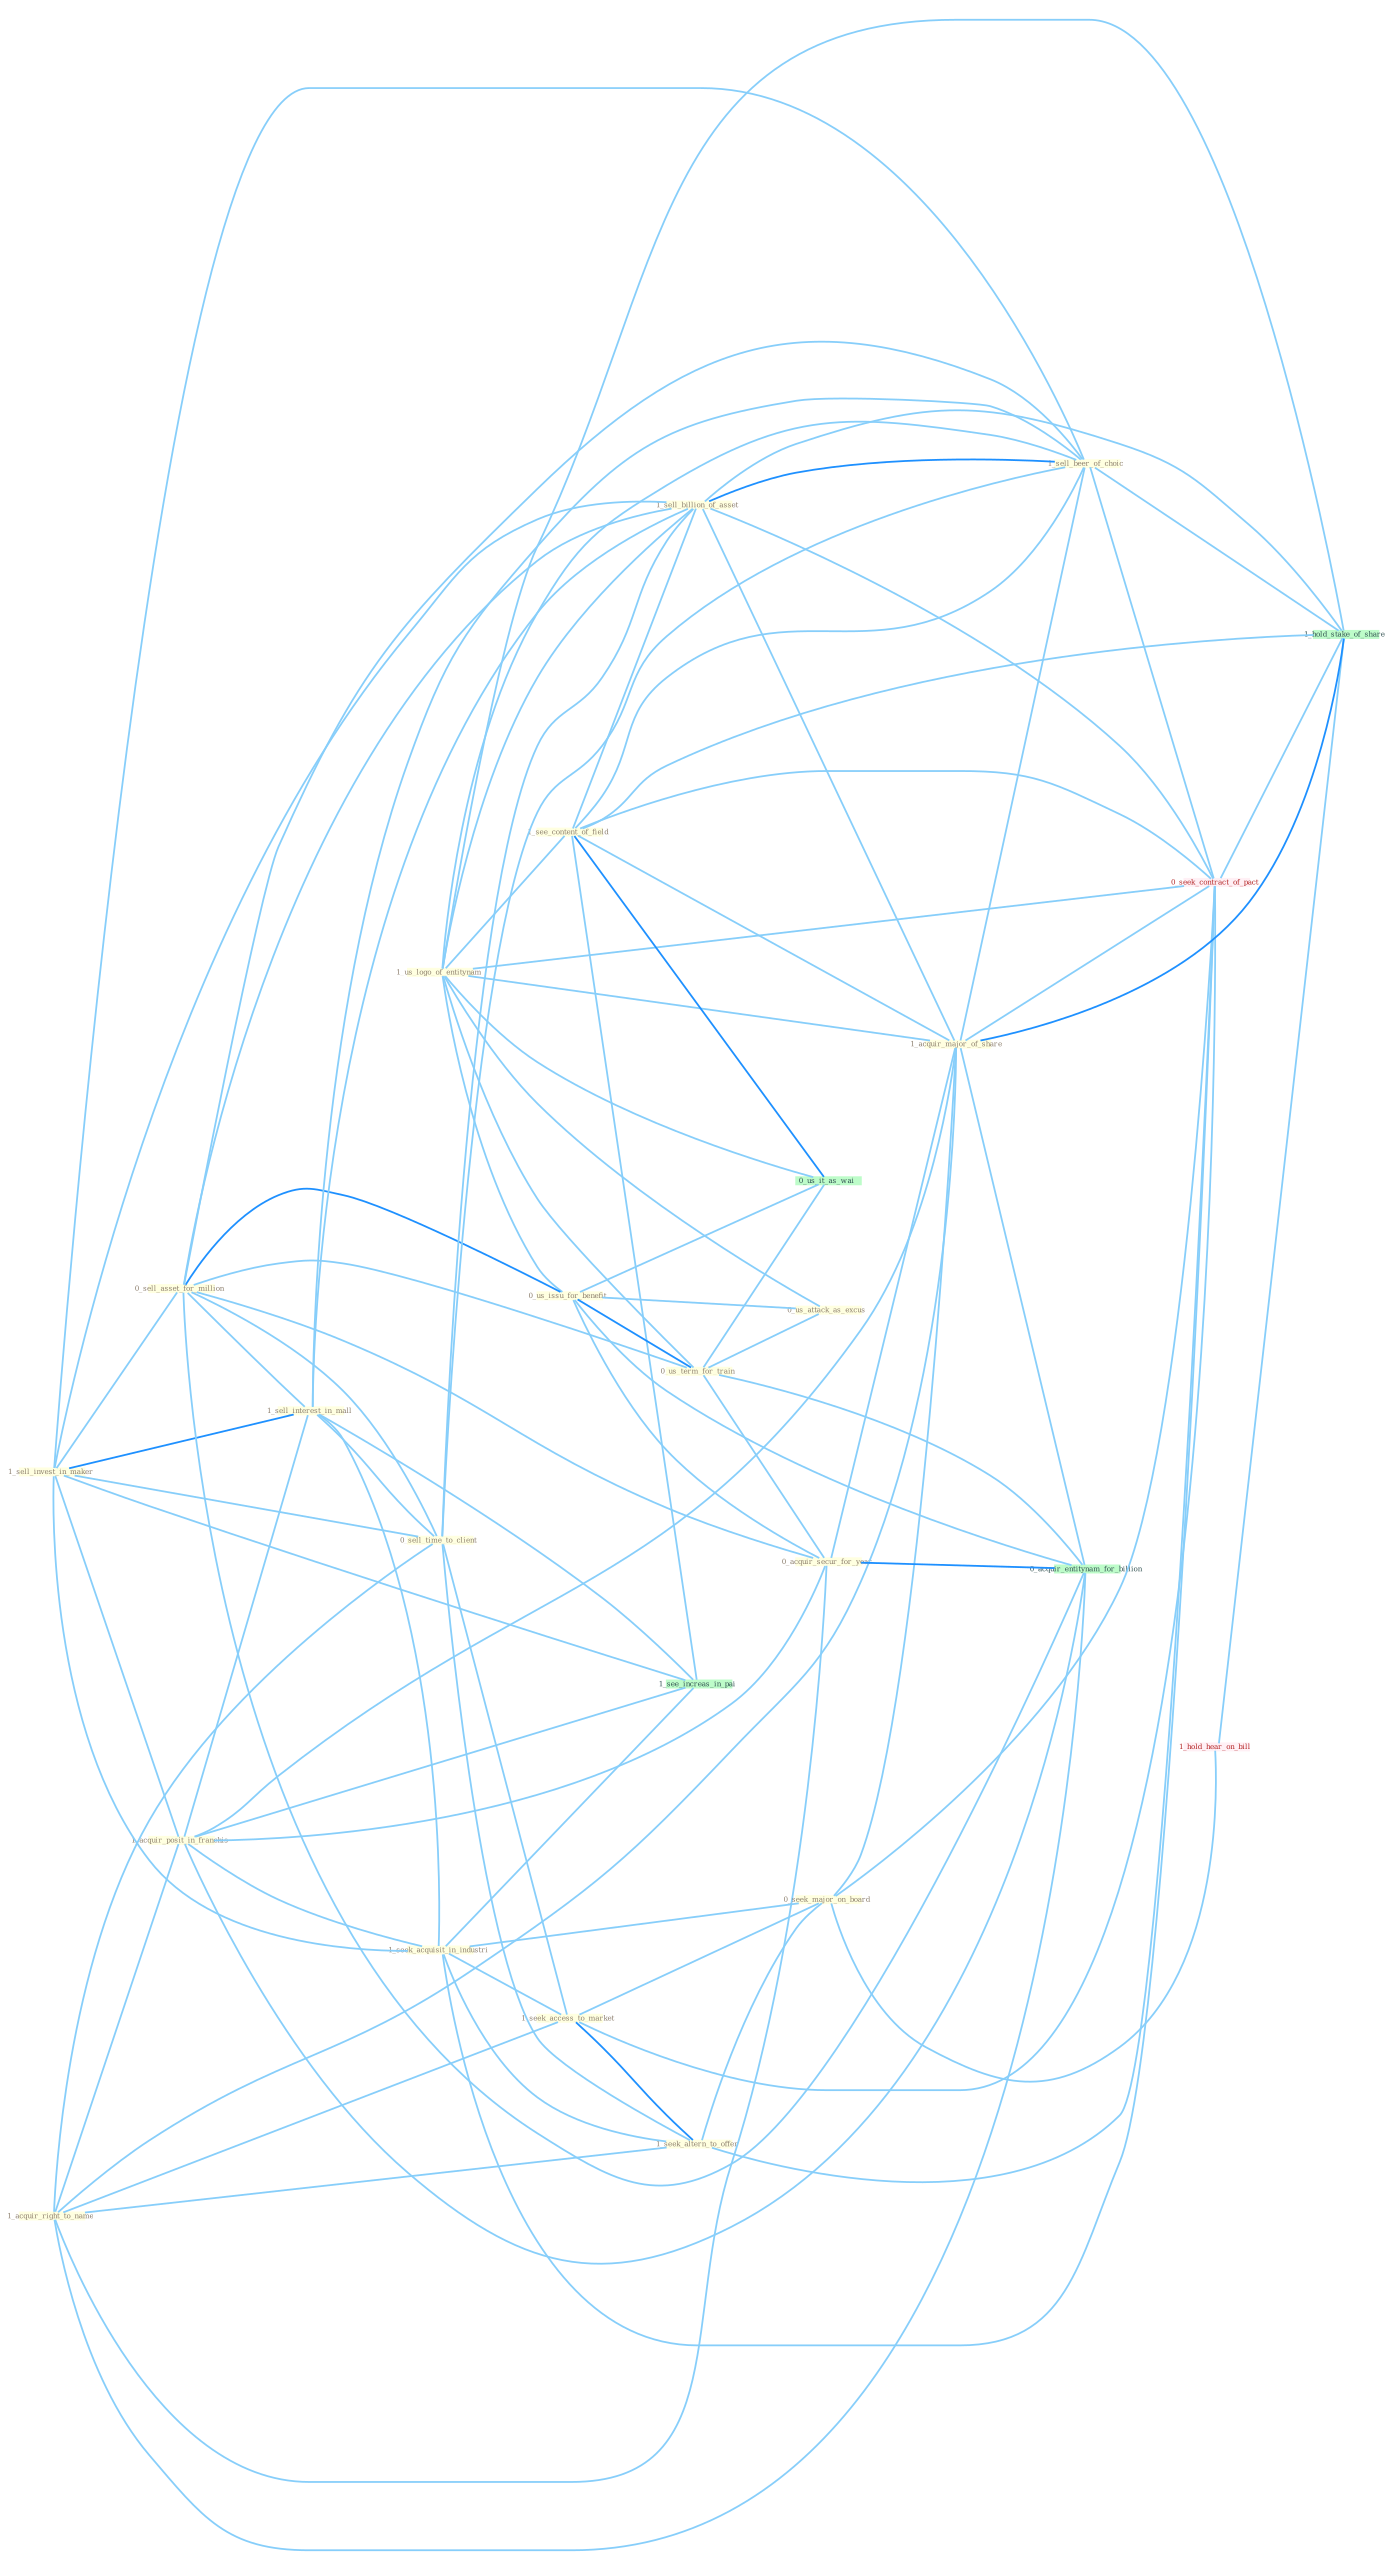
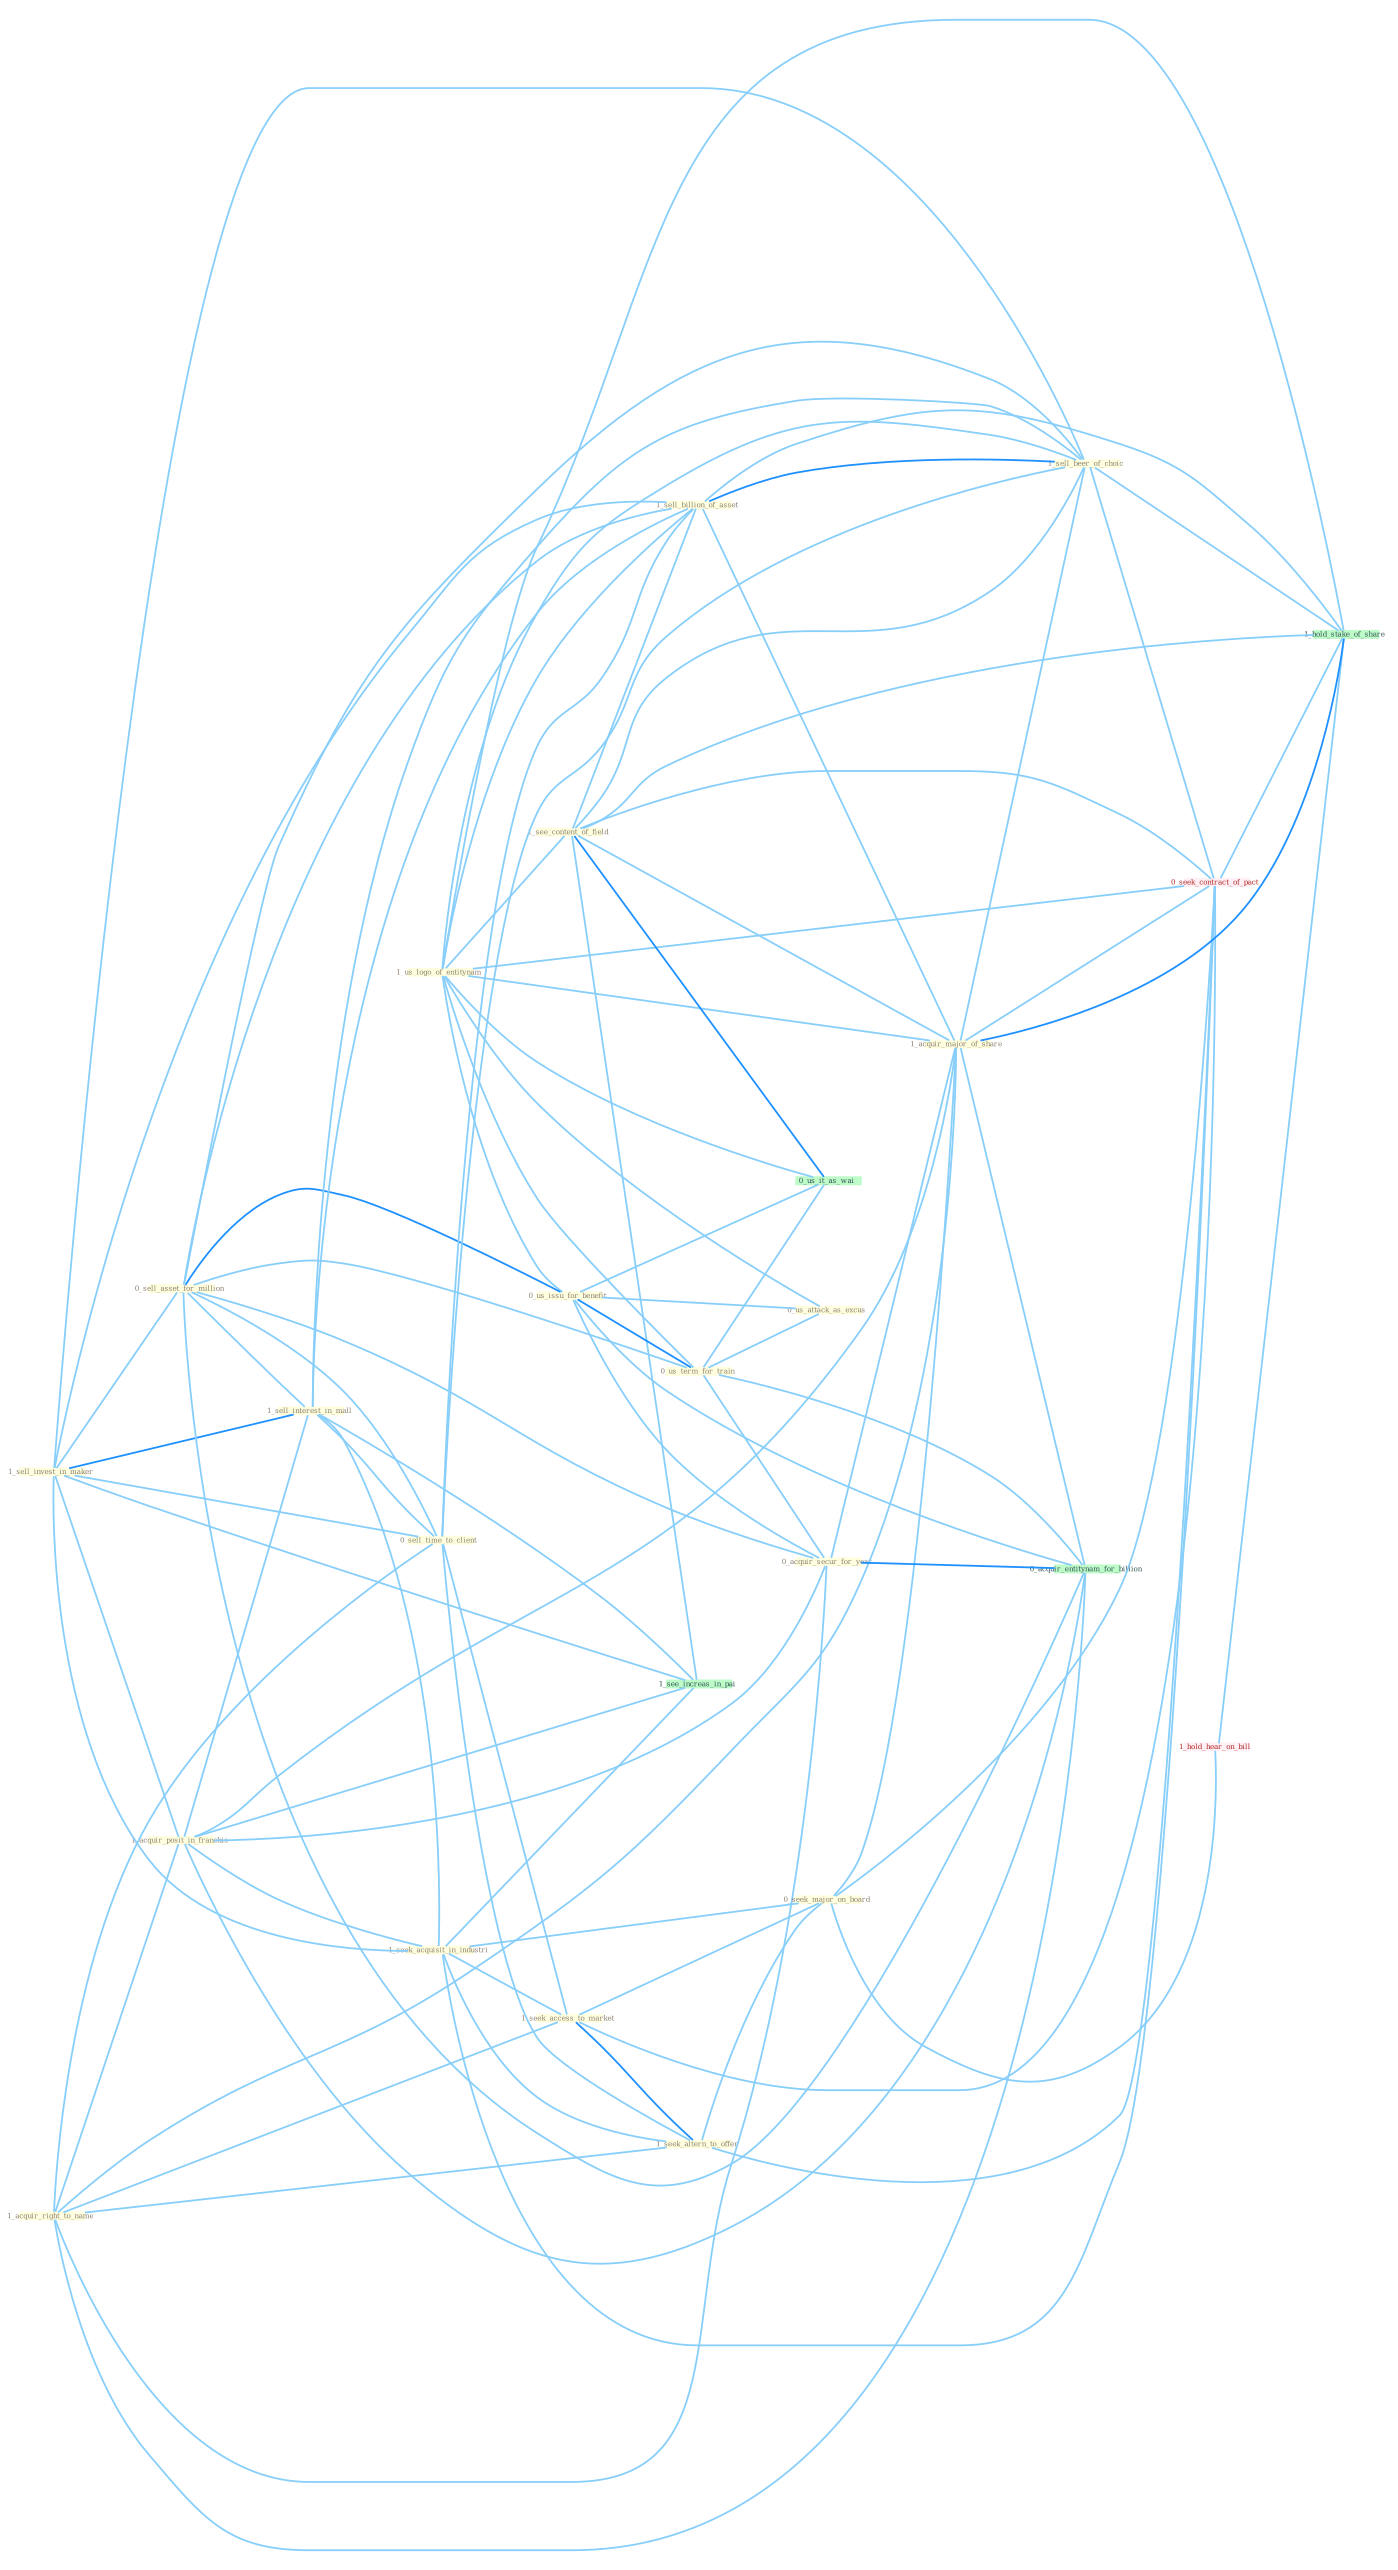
edge "1_sell_billion_of_asset" -- "0_seek_contract_of_pact": removed
